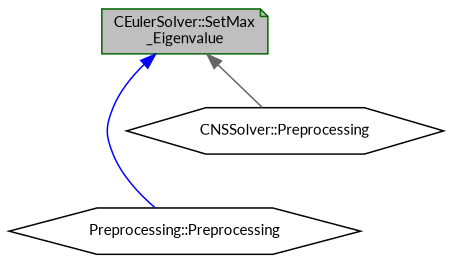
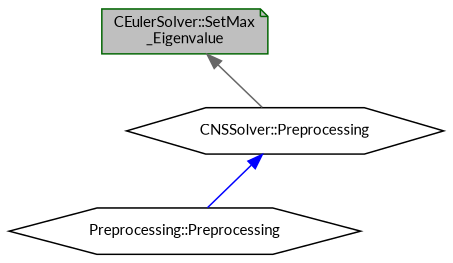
edge "Preprocessing::Preprocessing" -> "CEulerSolver::SetMax _Eigenvalue": now "Preprocessing::Preprocessing" -> "CNSSolver::Preprocessing"
